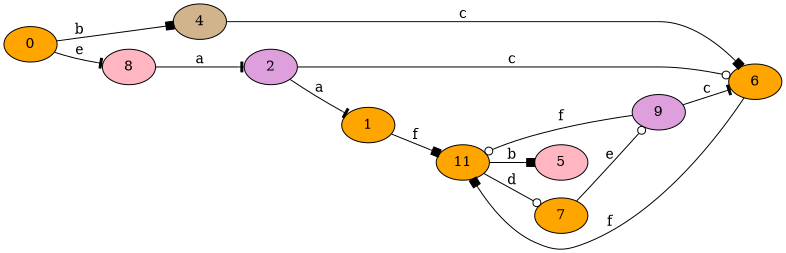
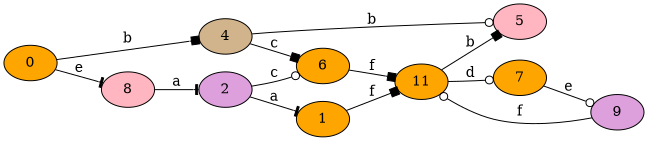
edge "4" -> "5": added, label "b"
edge "9" -> "6": removed, label "c"
